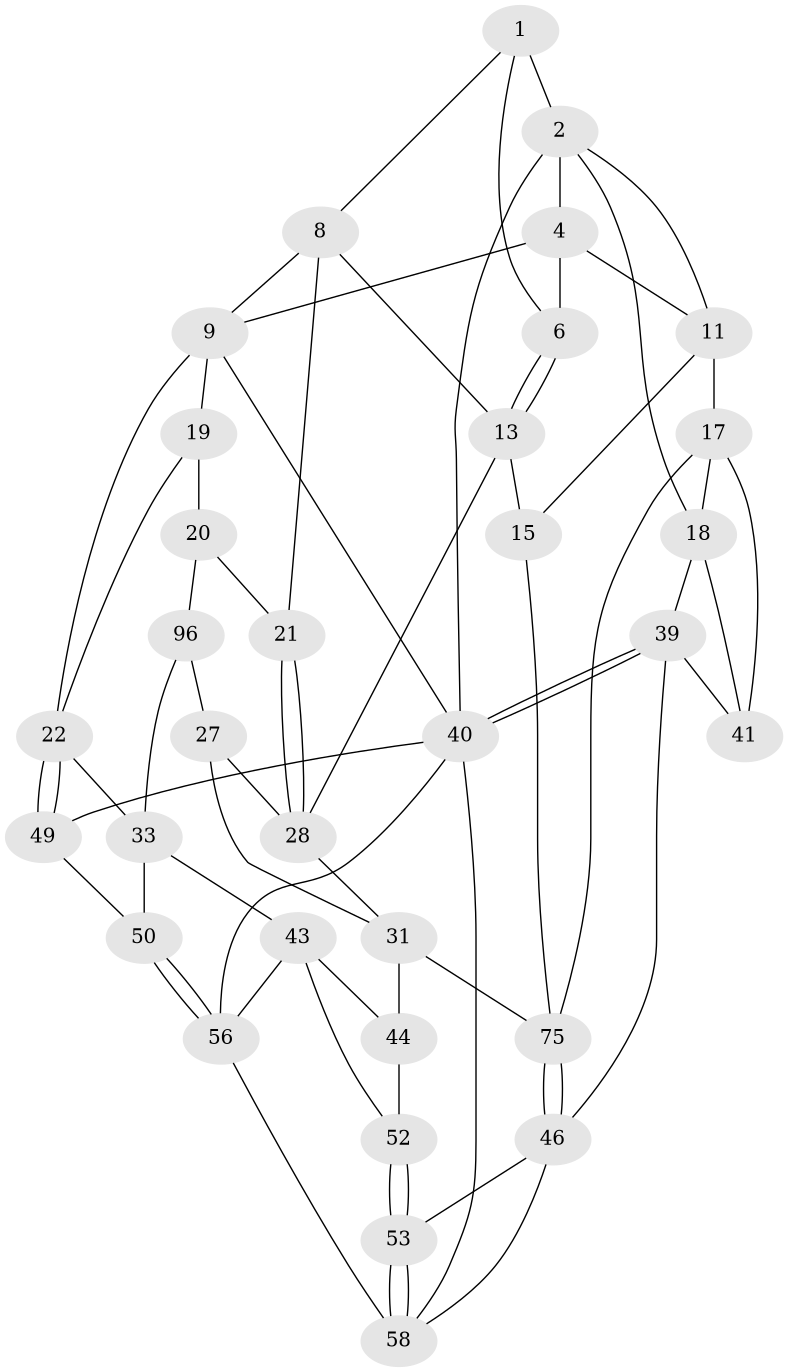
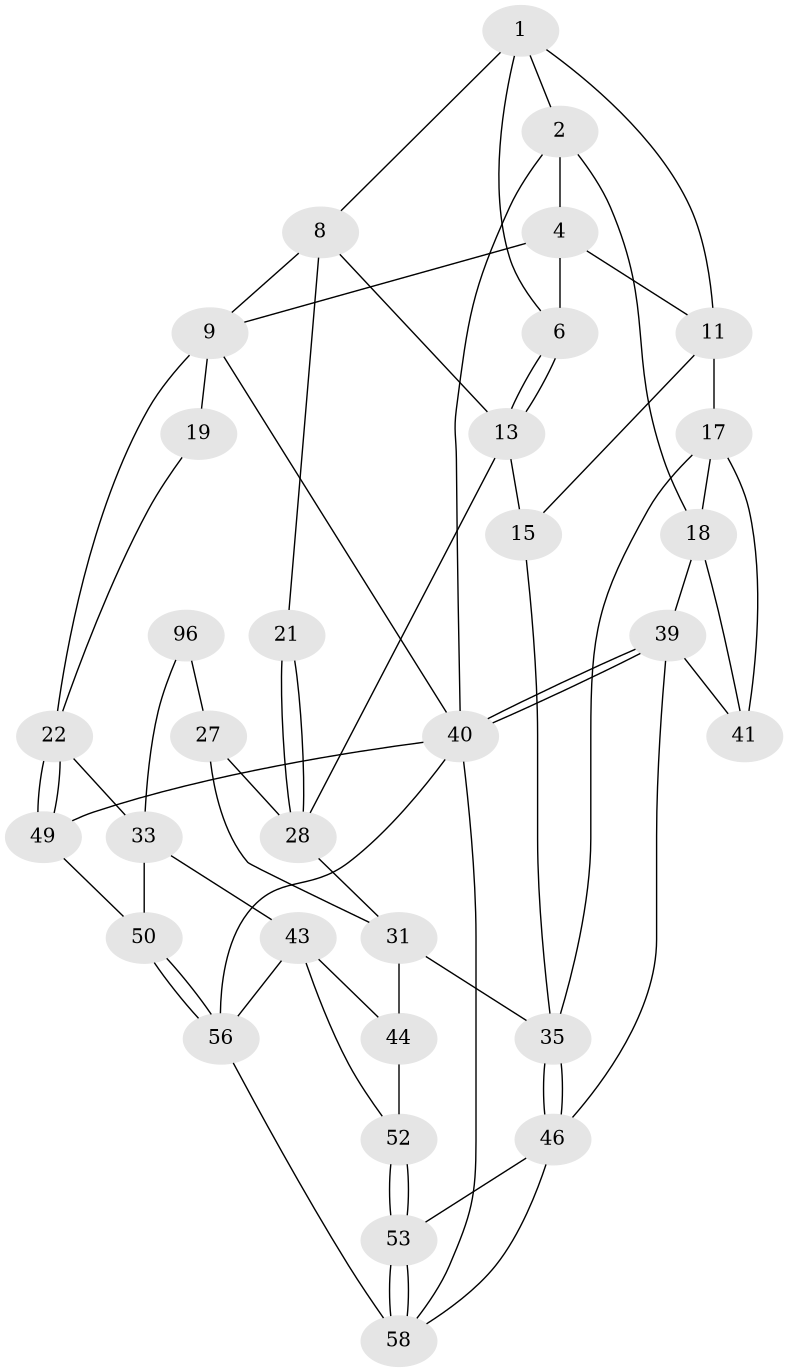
edge "2" -- "11": now "1" -- "11"
node "20": removed
node "75": label "75" -> "35"
